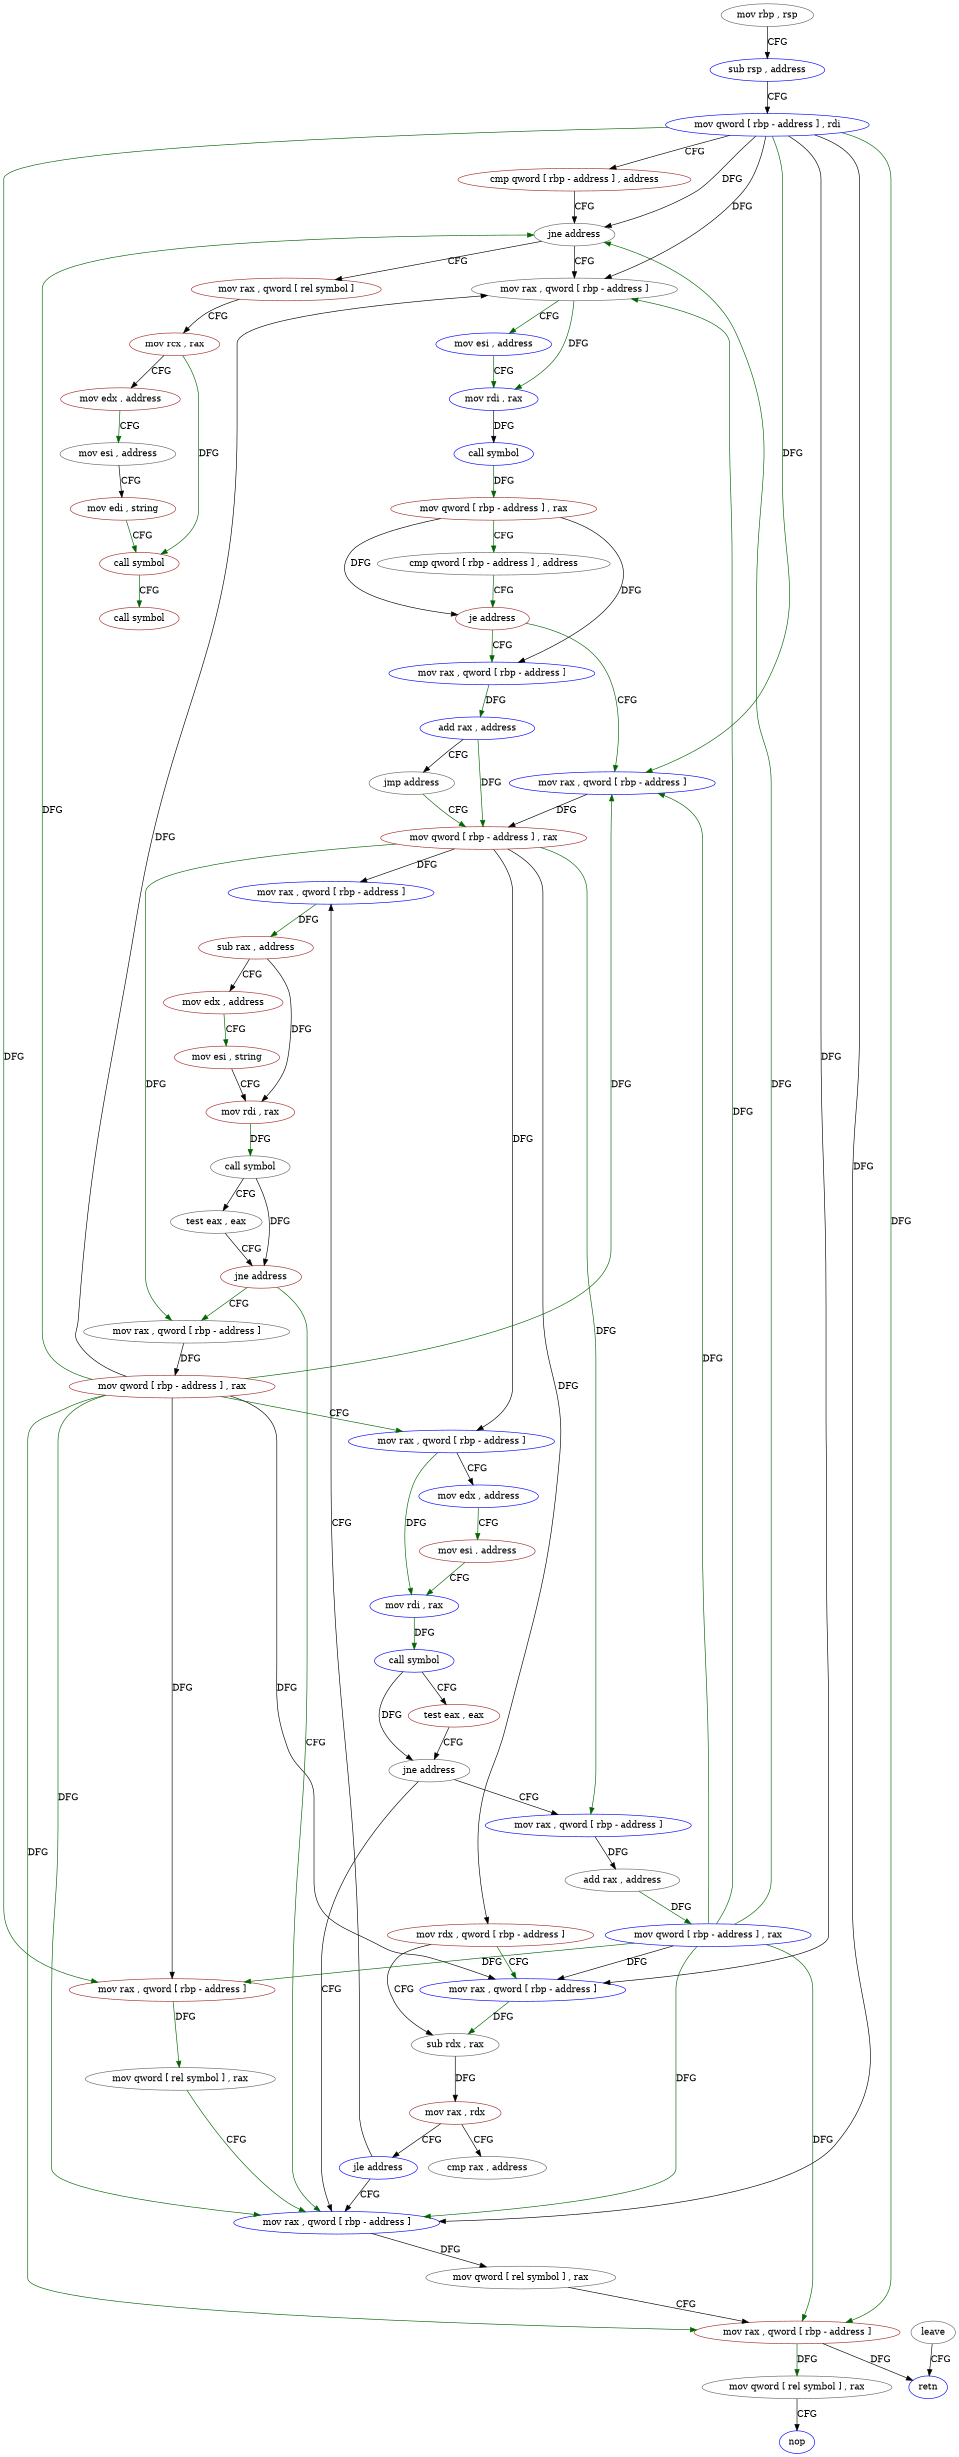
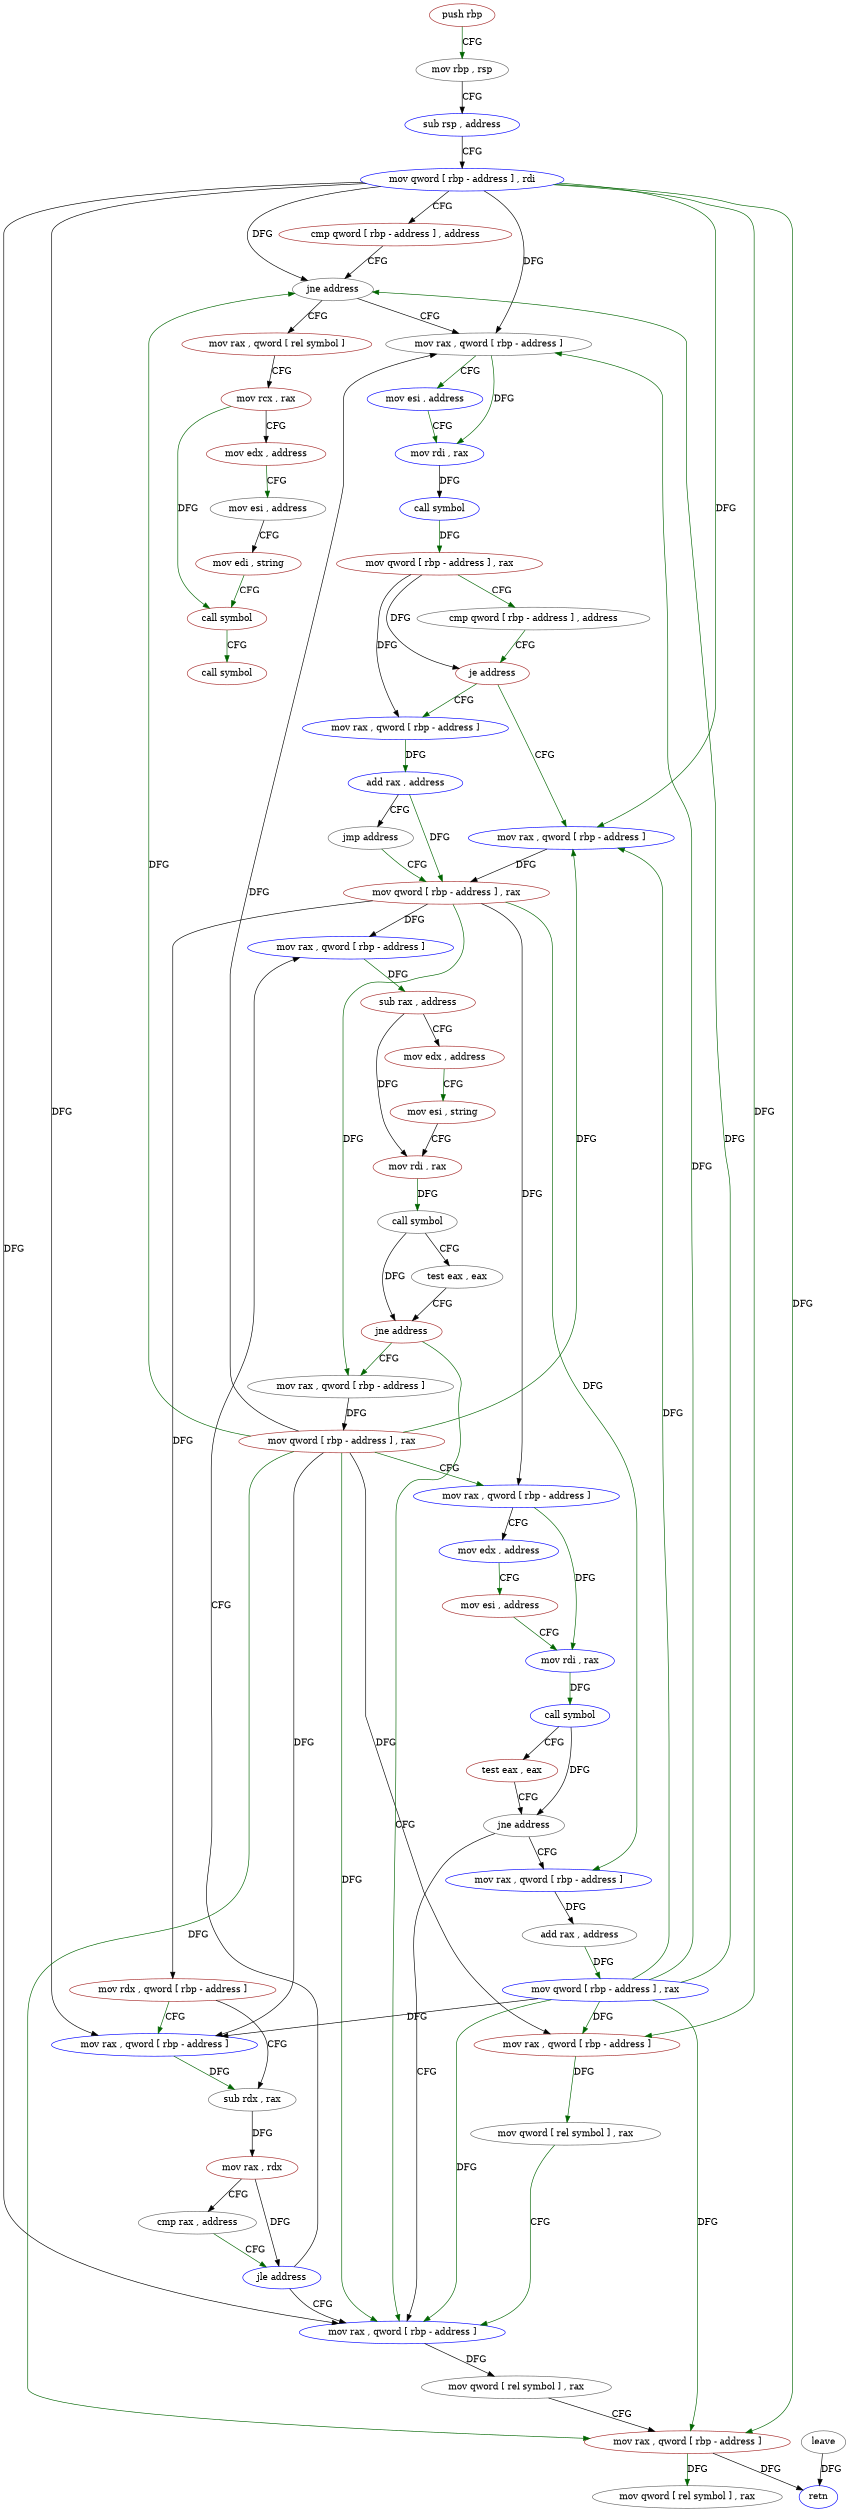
node "push rbp": added
edge "mov rax , rdx" -> "jle address": label "CFG" -> "DFG"
edge "cmp rax , address" -> "jle address": added, label "CFG"
edge "leave" -> "retn": label "CFG" -> "DFG"
node "nop": removed
